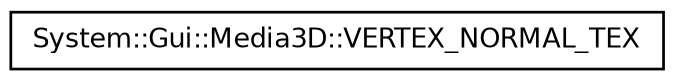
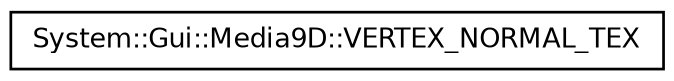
node "System::Gui::Media3D::VERTEX_NORMAL_TEX": label "System::Gui::Media3D::VERTEX_NORMAL_TEX" -> "System::Gui::Media9D::VERTEX_NORMAL_TEX"
